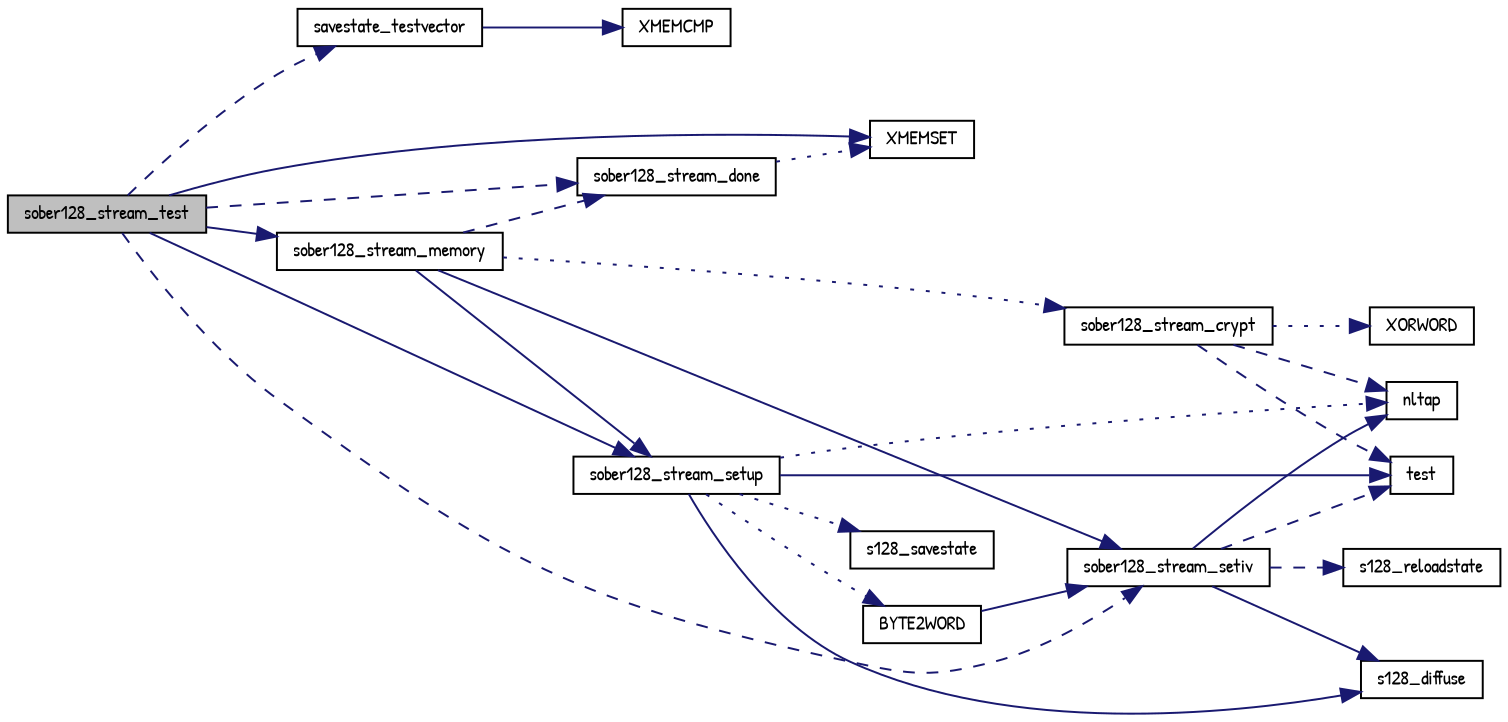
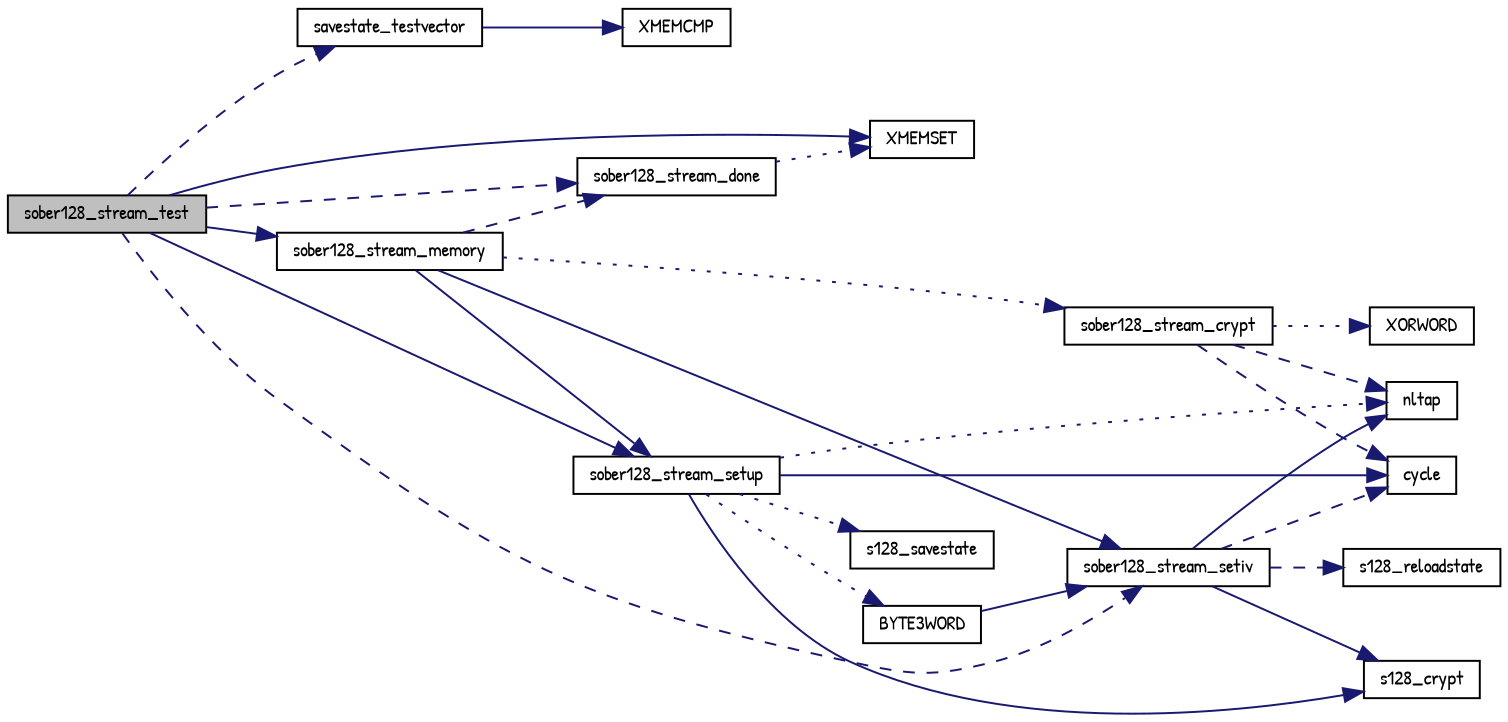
node "test": label "test" -> "cycle"
node "BYTE2WORD": label "BYTE2WORD" -> "BYTE3WORD"
node "s128_diffuse": label "s128_diffuse" -> "s128_crypt"
